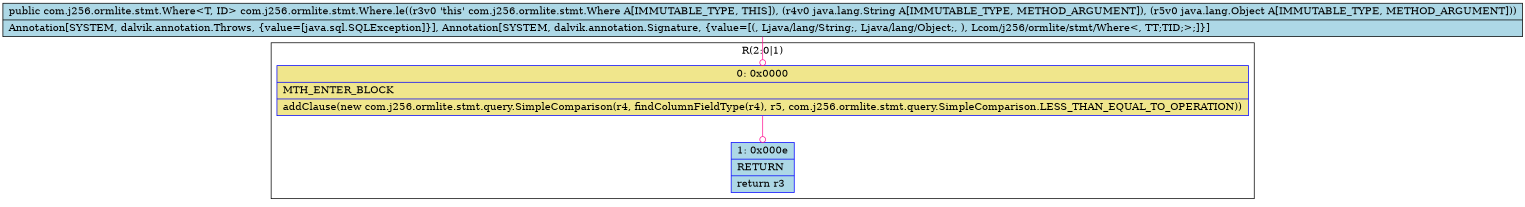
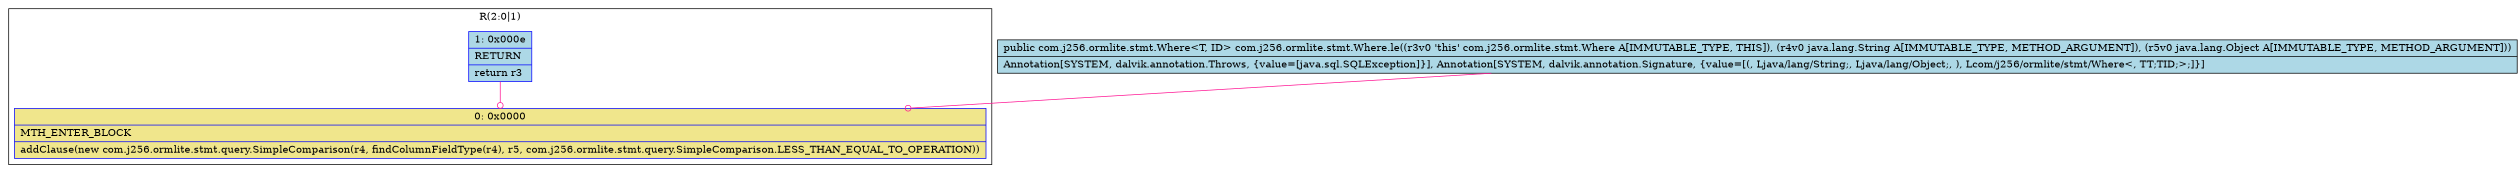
edge "0: 0x0000" -> "1: 0x000e": reversed
